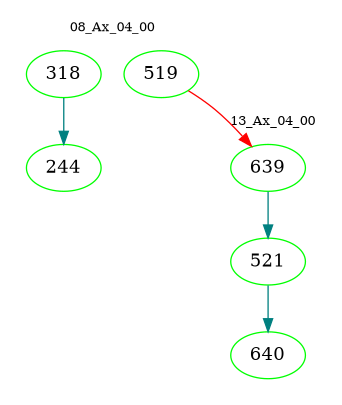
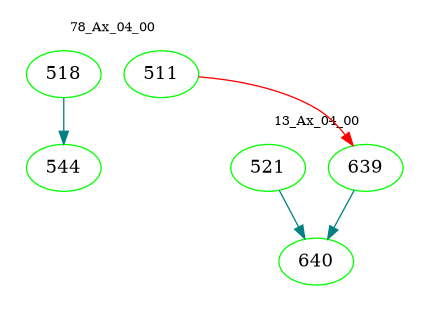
cluster "08_Ax_04_00": label "08_Ax_04_00" -> "78_Ax_04_00"
node "318": label "318" -> "518"
node "519": label "519" -> "511"
node "244": label "244" -> "544"
edge "639" -> "521": now "639" -> "640"
